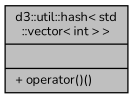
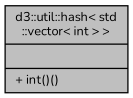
node "d3::util::hash< std": text "+ operator()()" -> "+ int()()"
